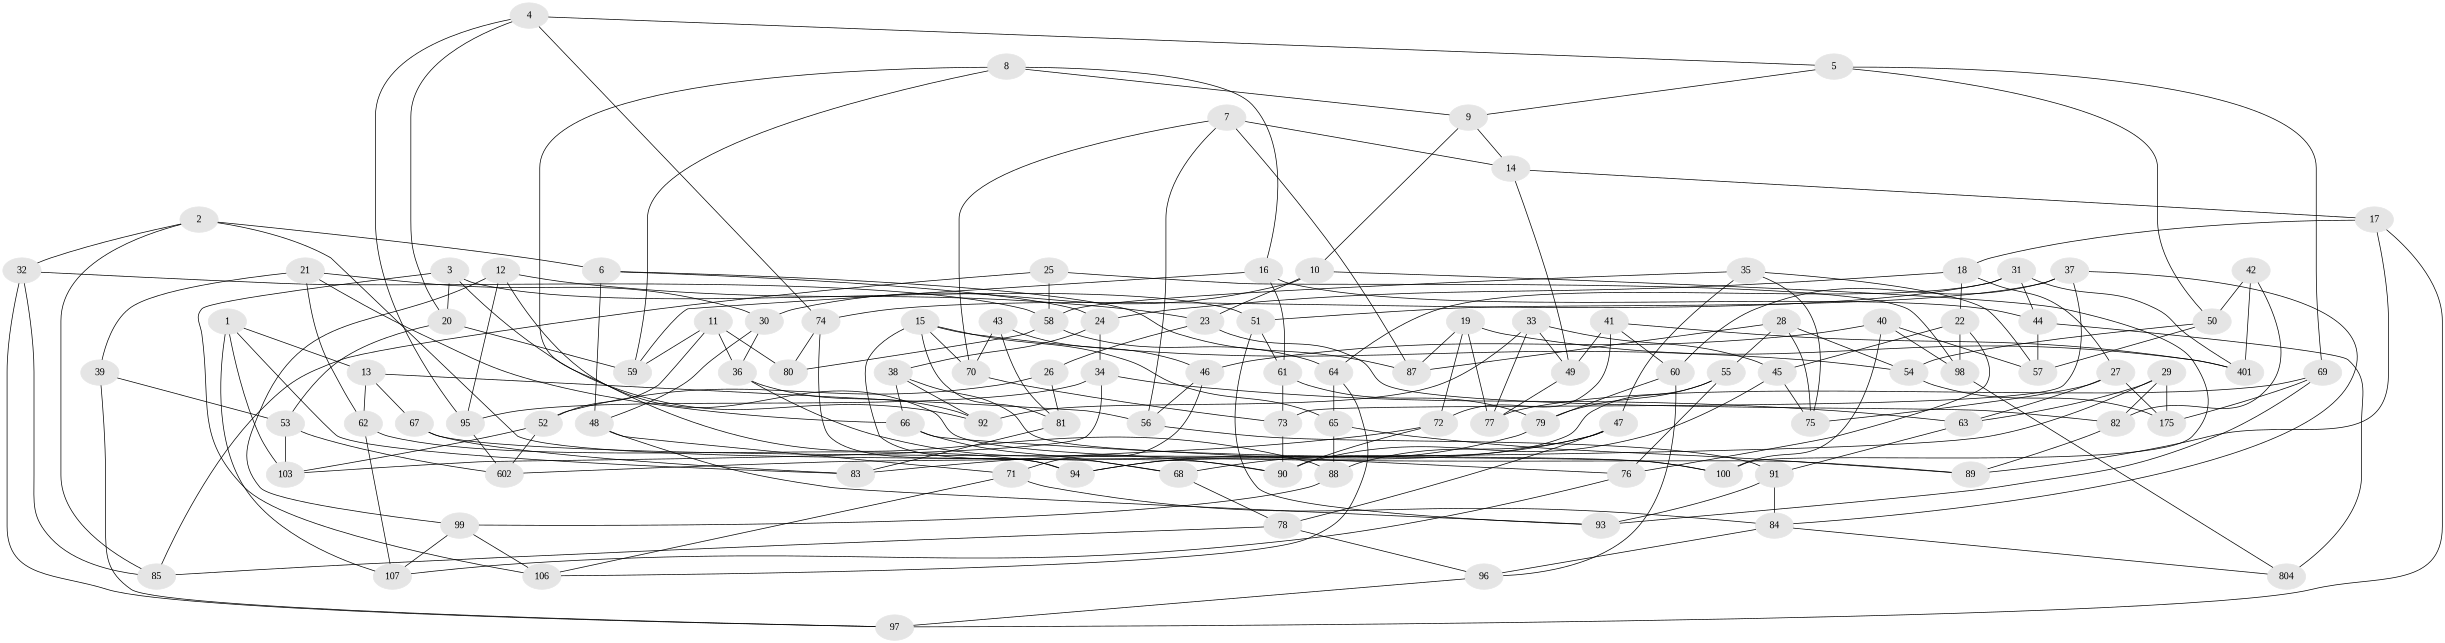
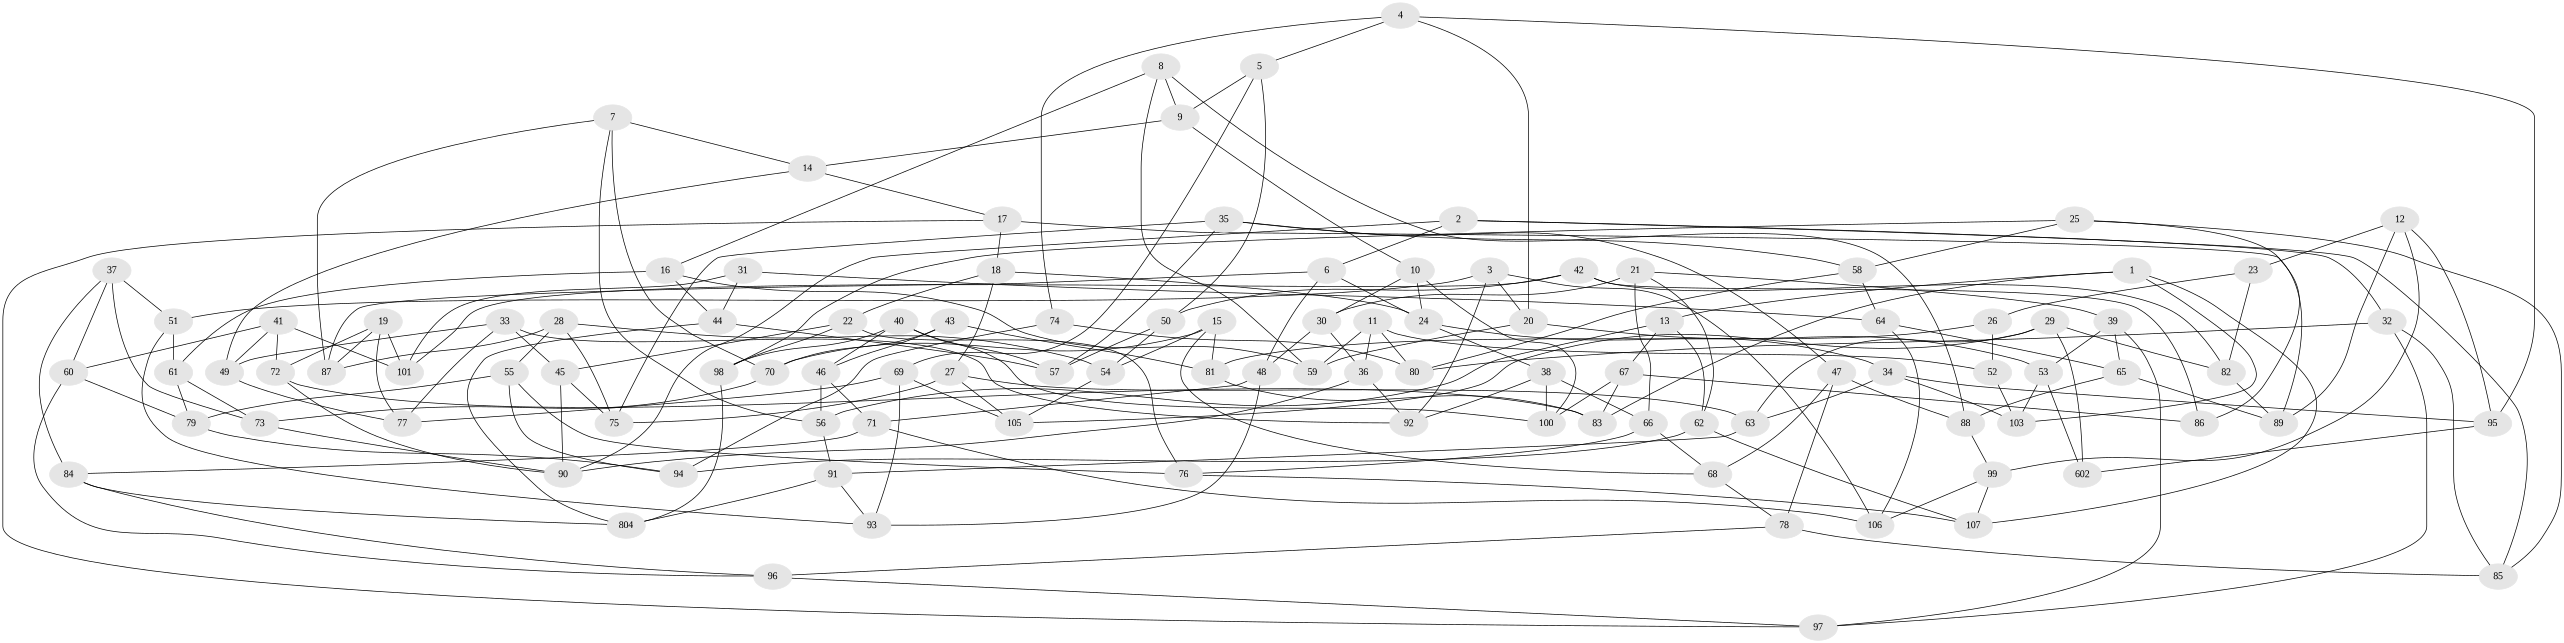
edge "32" -- "58": now "32" -- "80"
edge "10" -- "23": now "10" -- "24"
edge "31" -- "74": removed
edge "15" -- "65": now "39" -- "65"
node "401": label "401" -> "101"
node "175": label "175" -> "105"
node "86": added
edge "52" -- "602": removed
edge "91" -- "84": now "91" -- "804"
